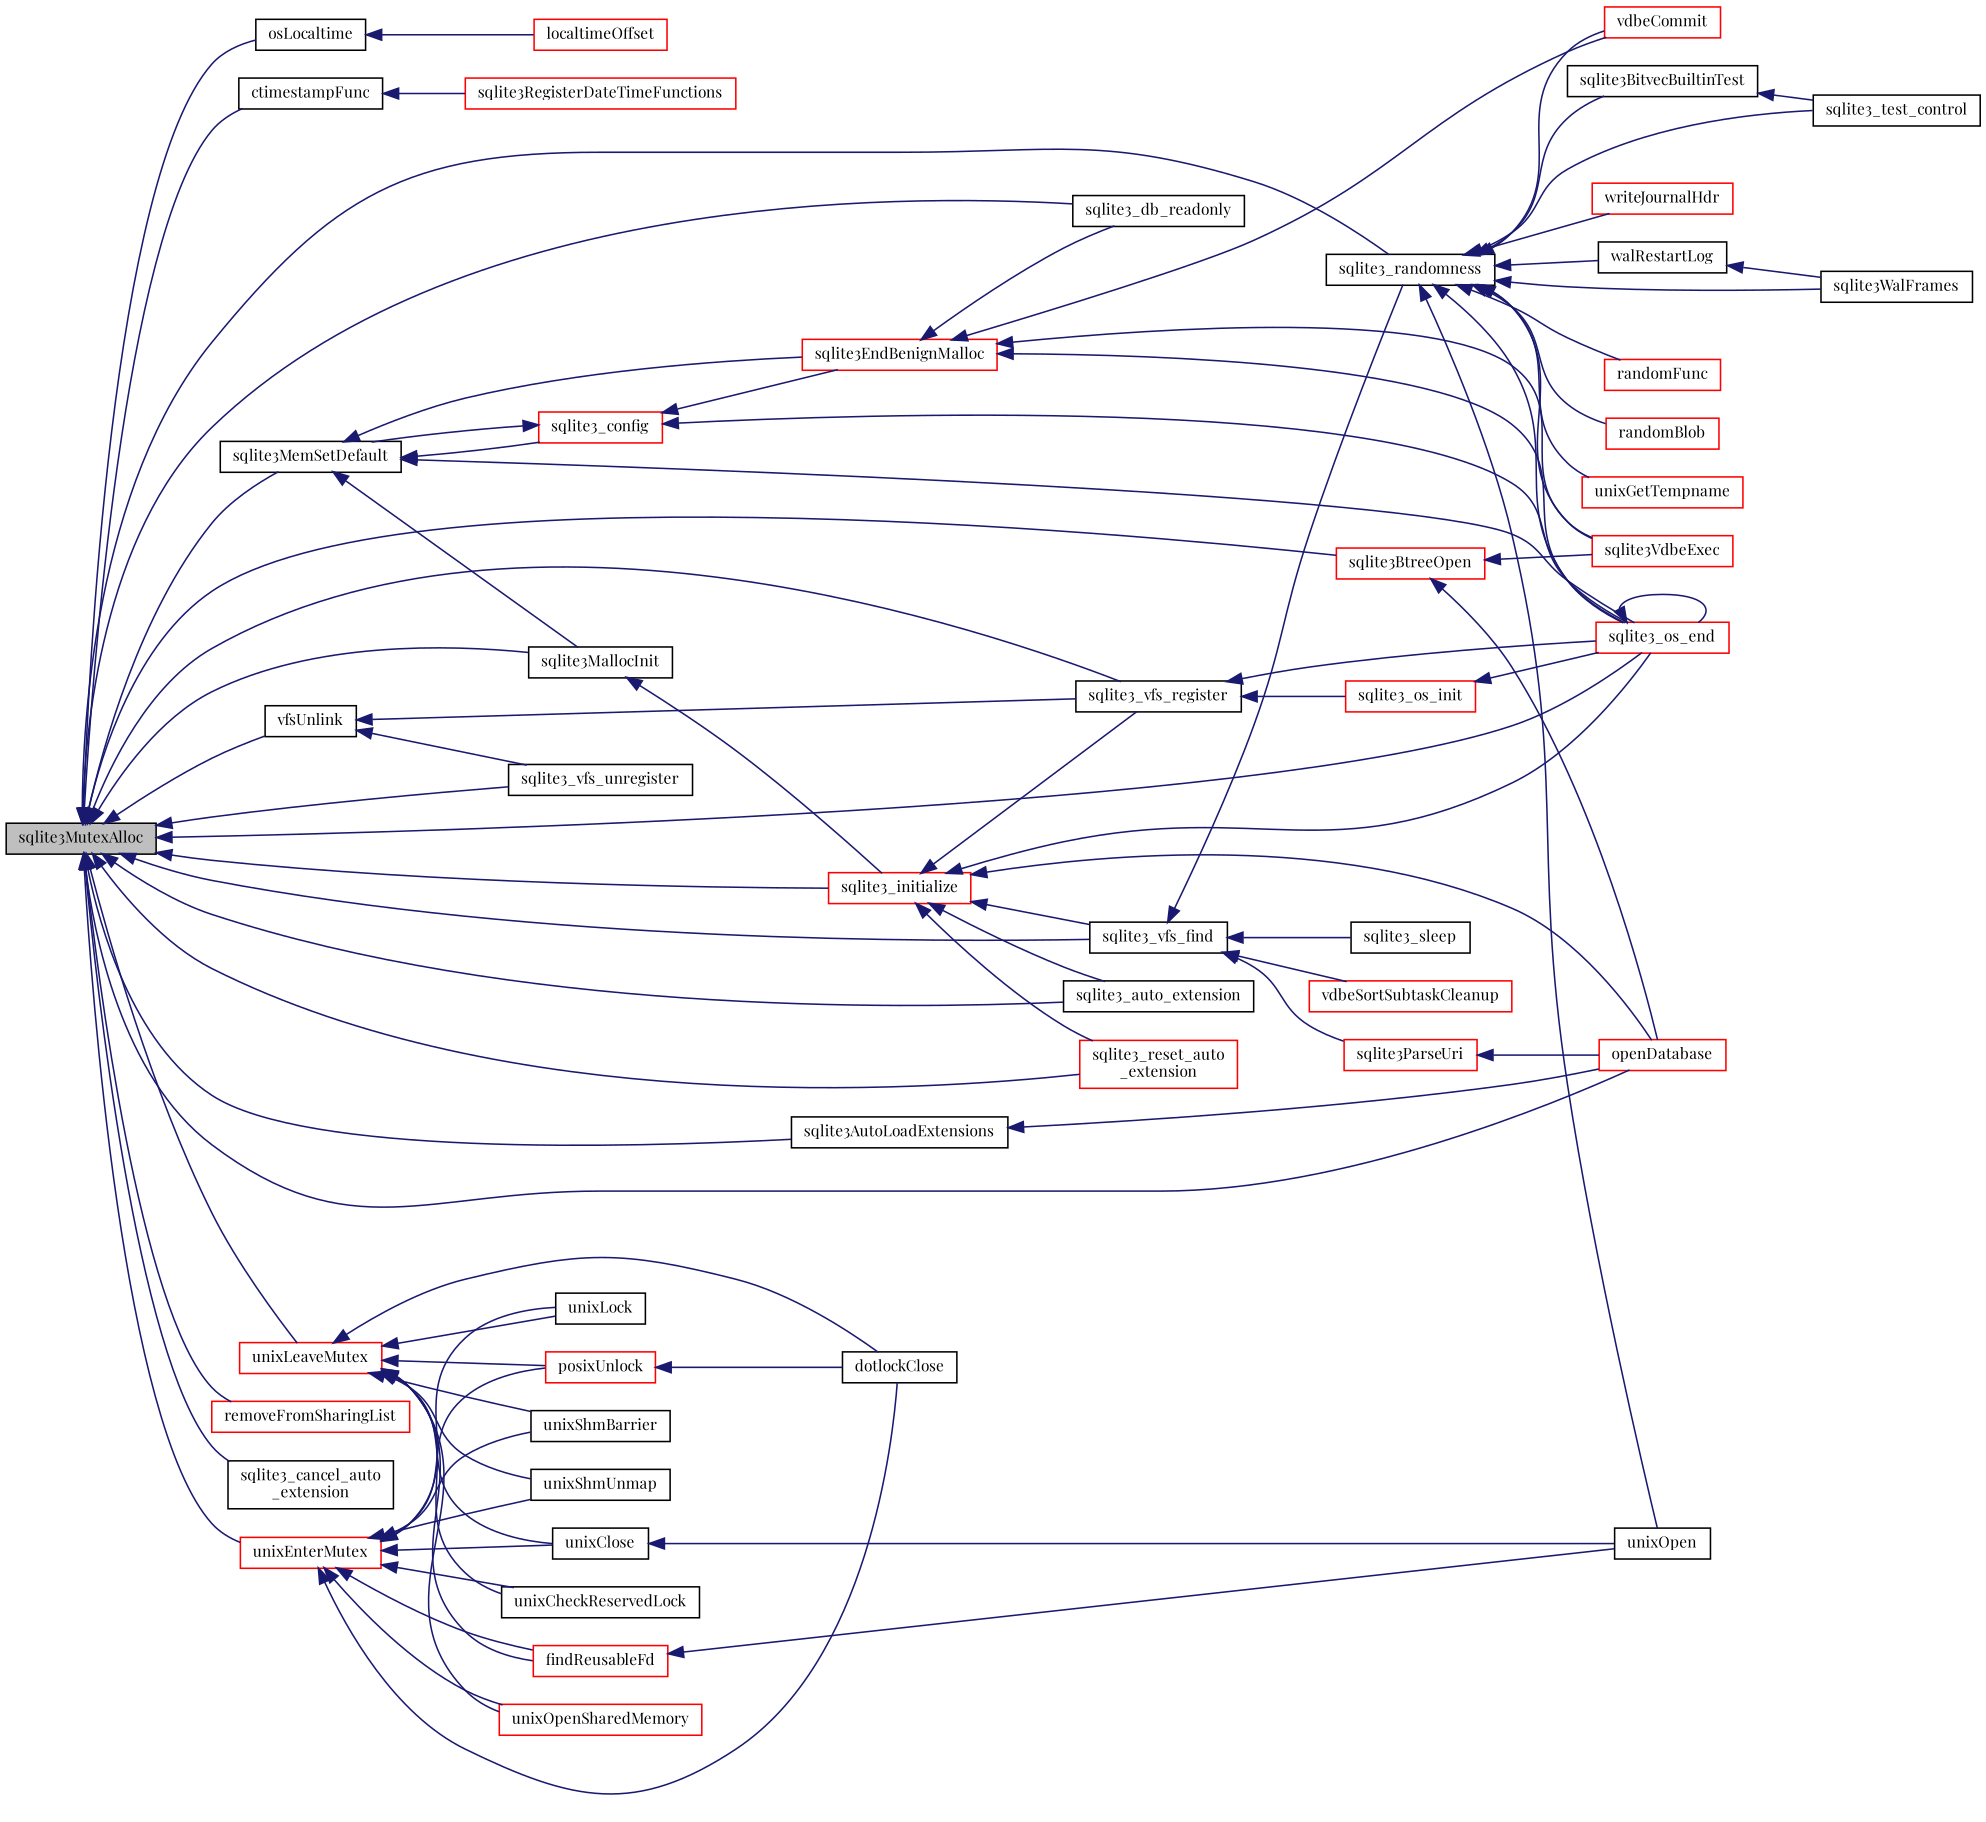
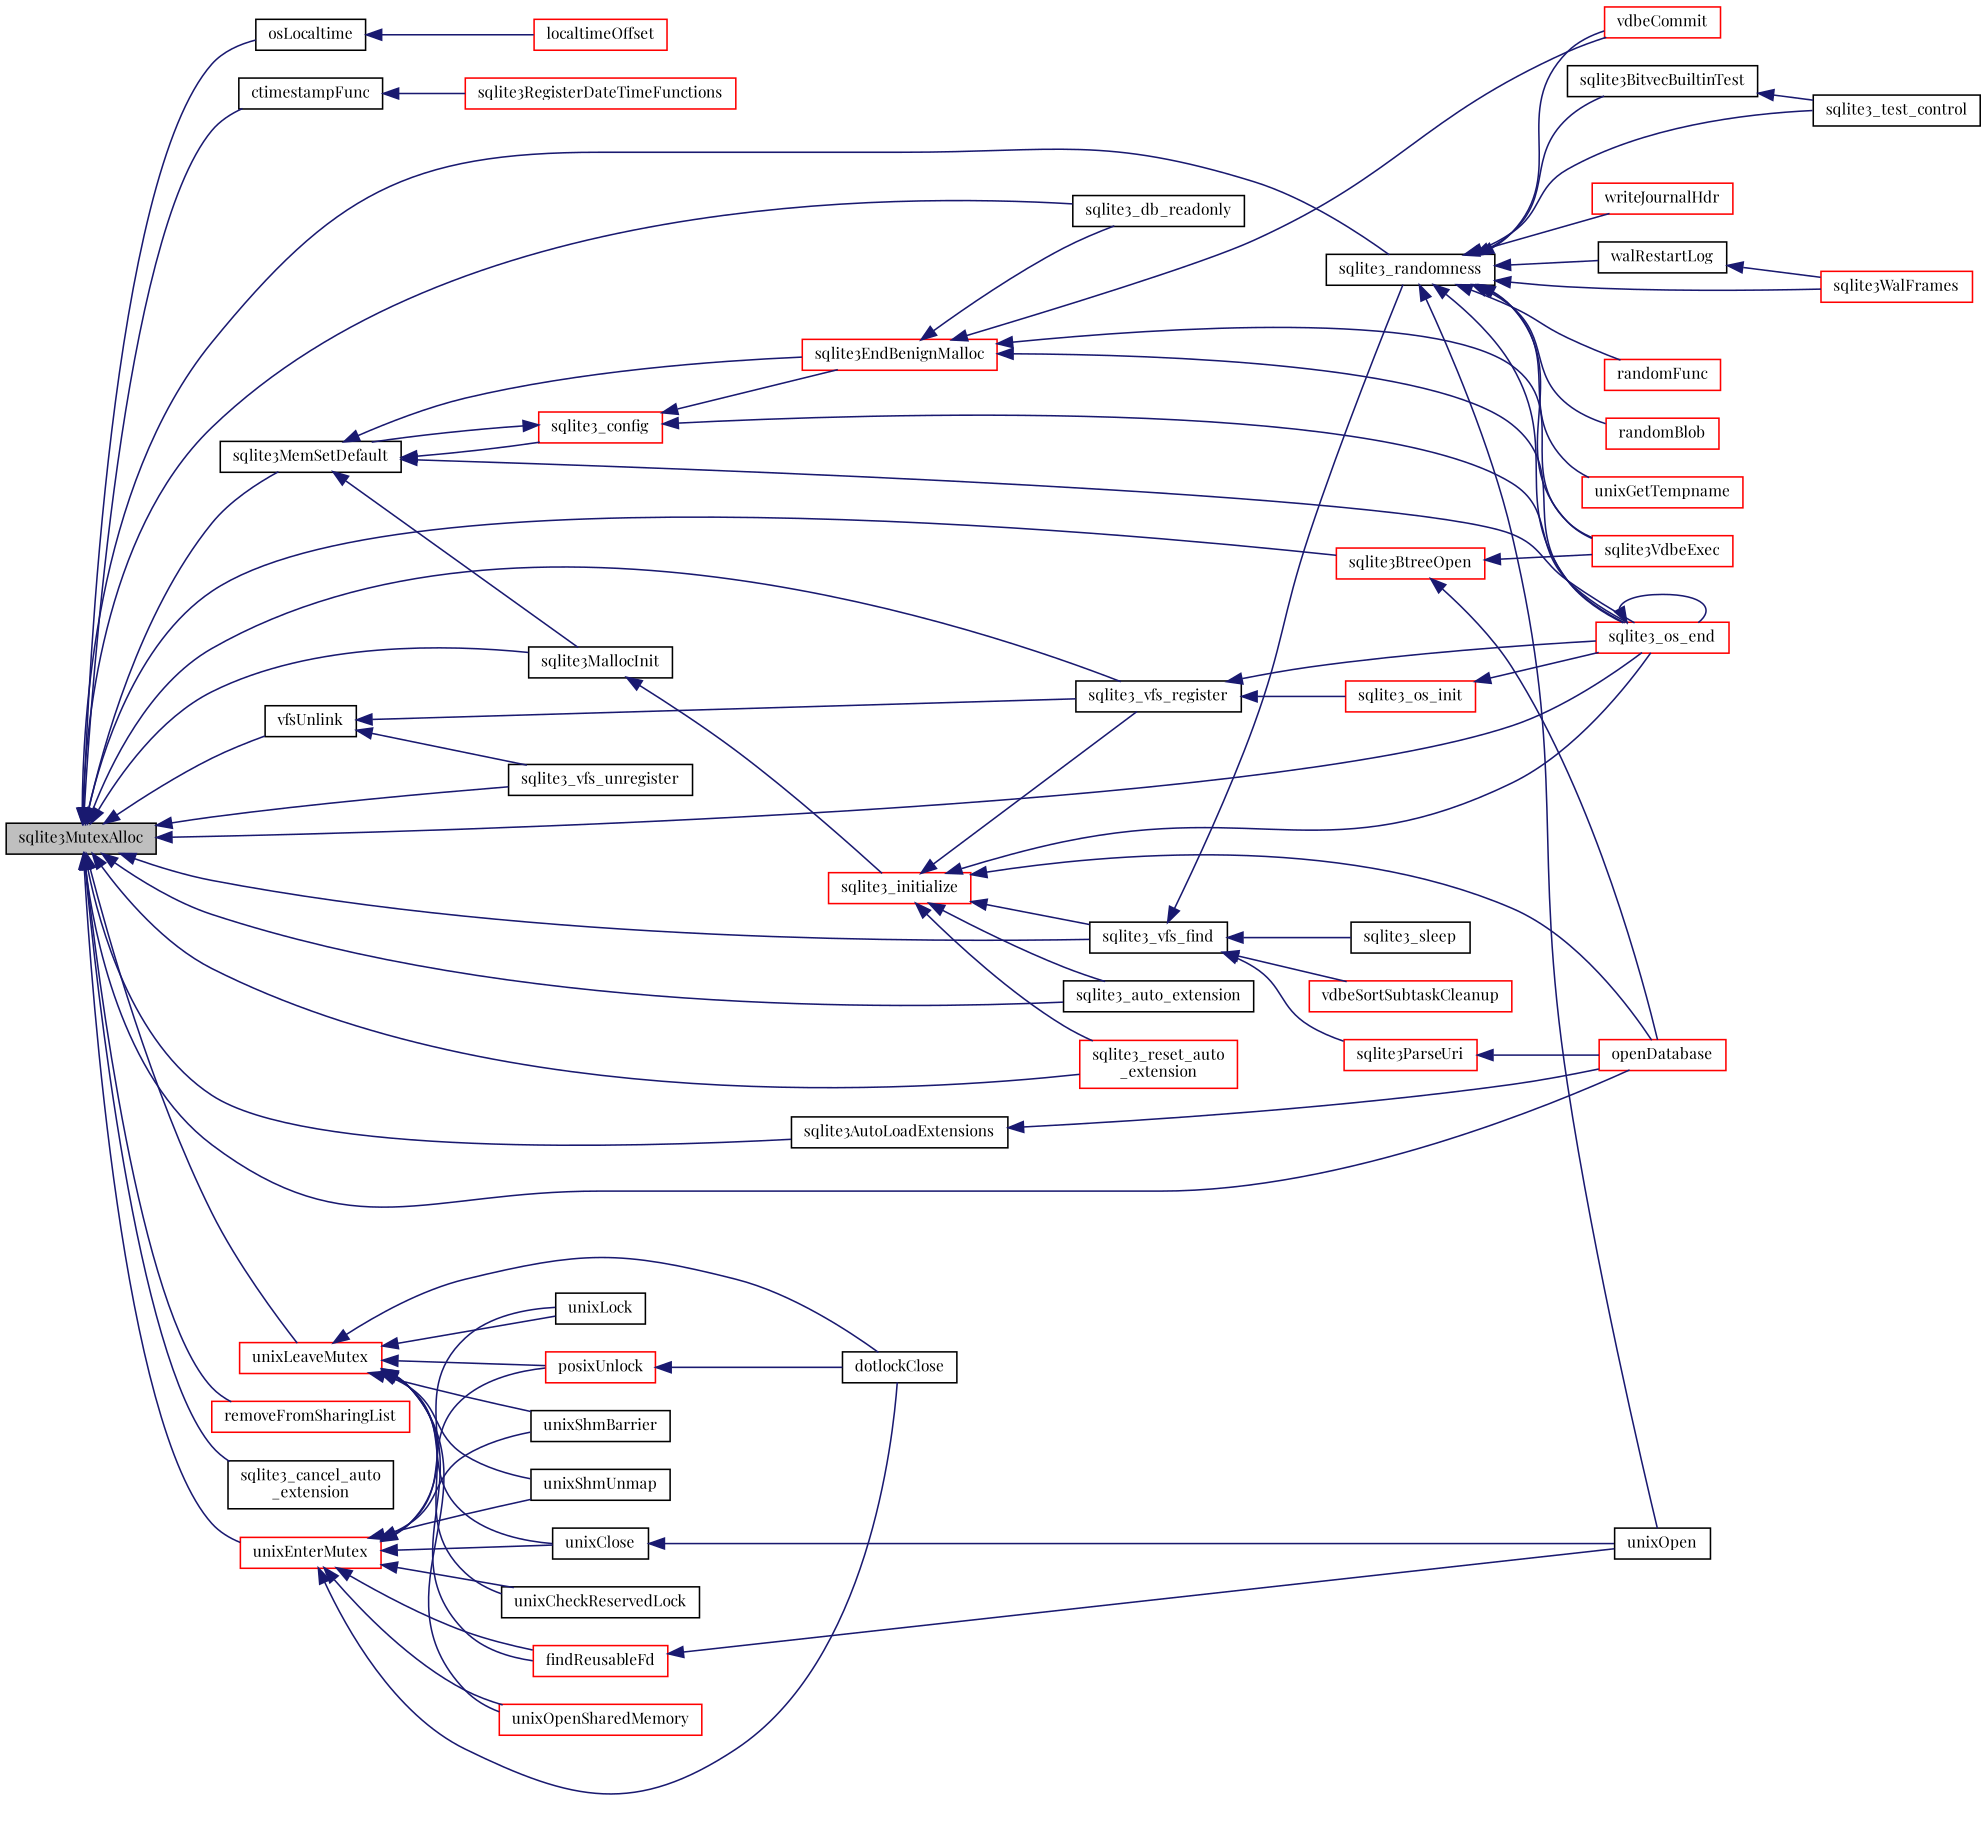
node "sqlite3WalFrames": color black -> red
edge "sqlite3_initialize" -> "sqlite3MutexAlloc": removed
